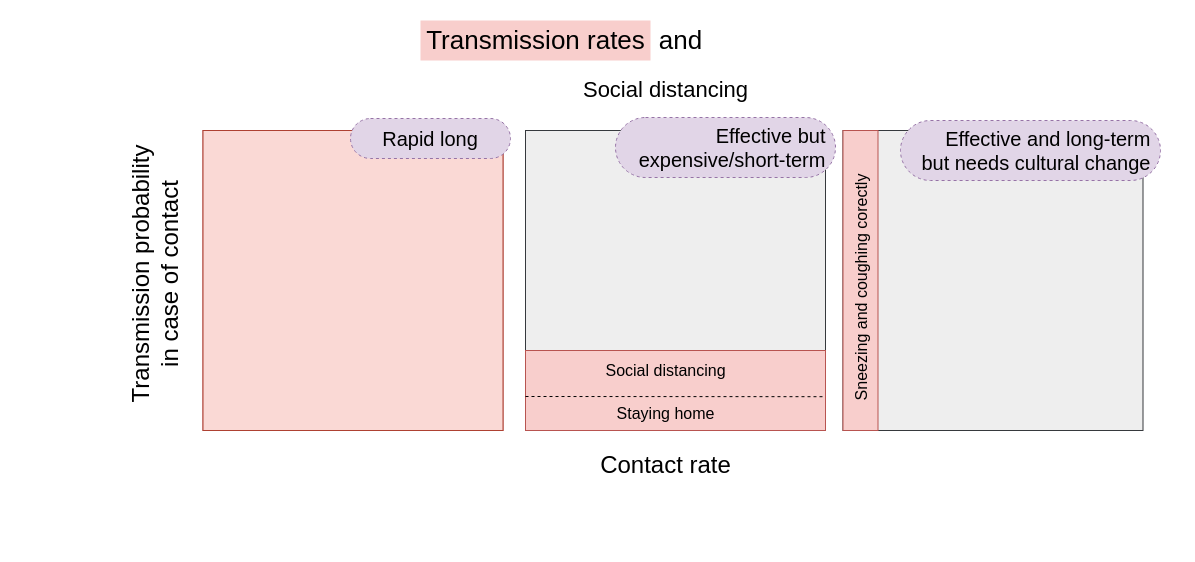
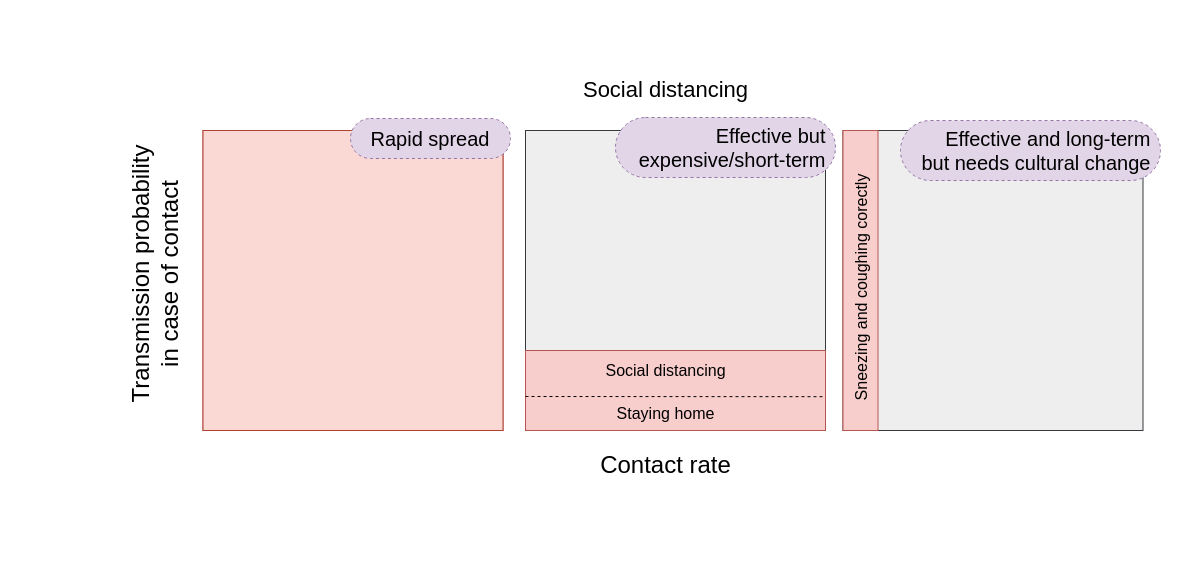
node "Transmission rates": removed
node "and": removed
node "Rapid long": label "Rapid long" -> "Rapid spread"
